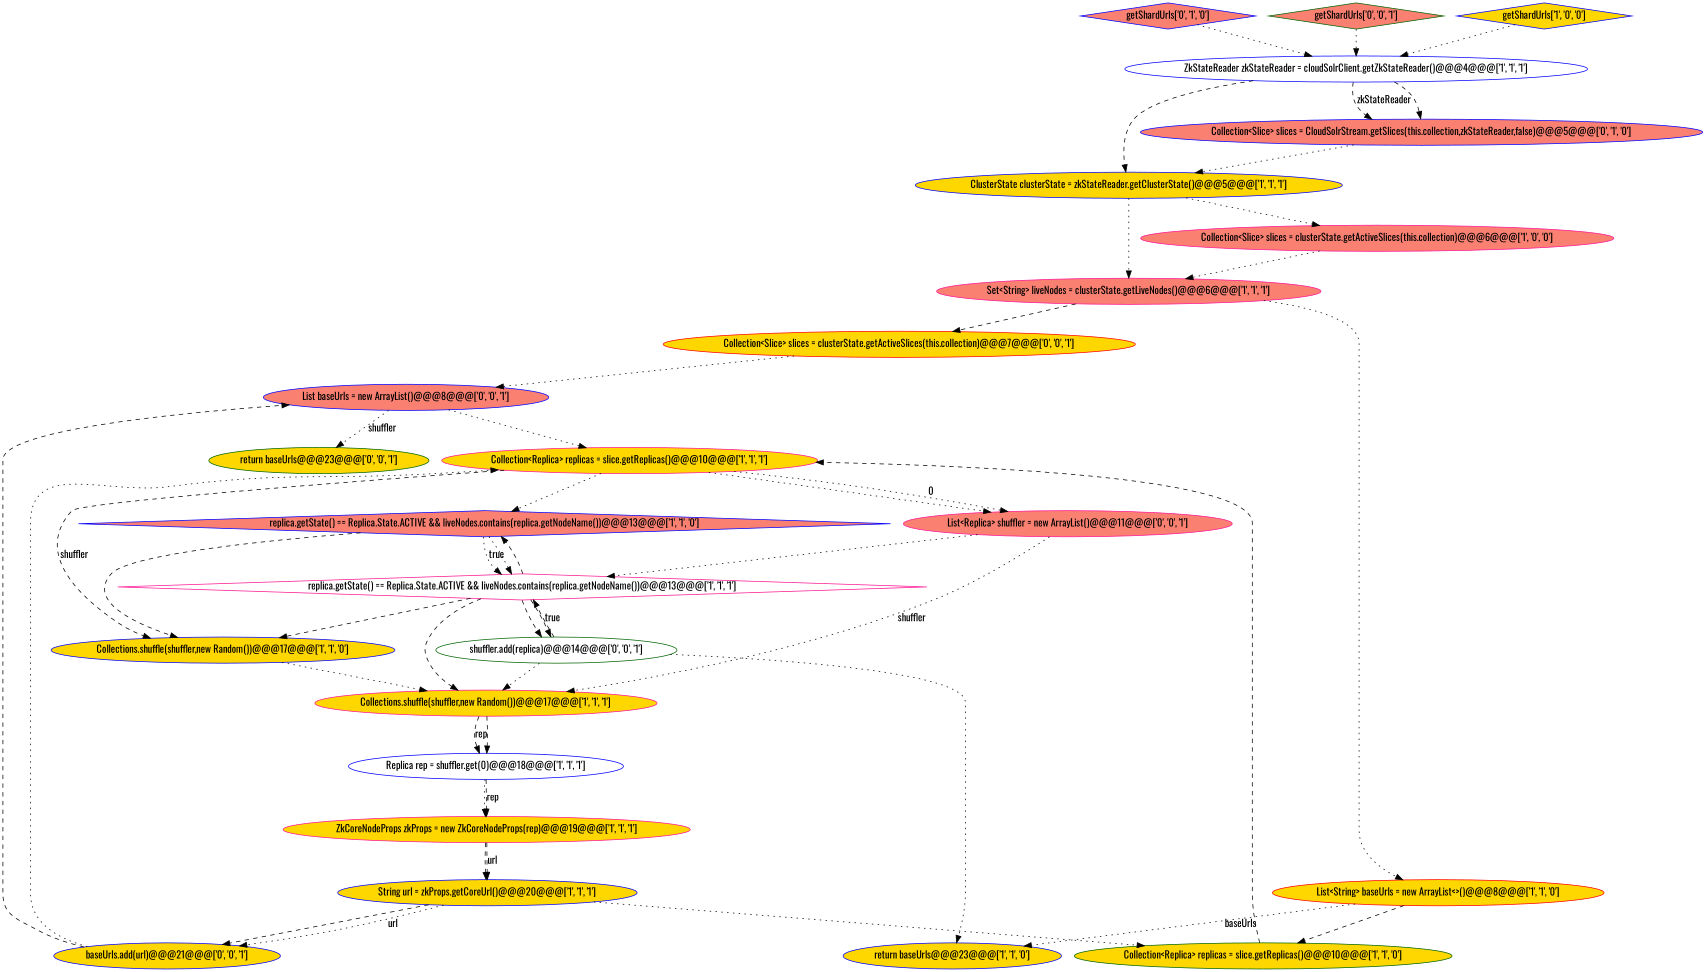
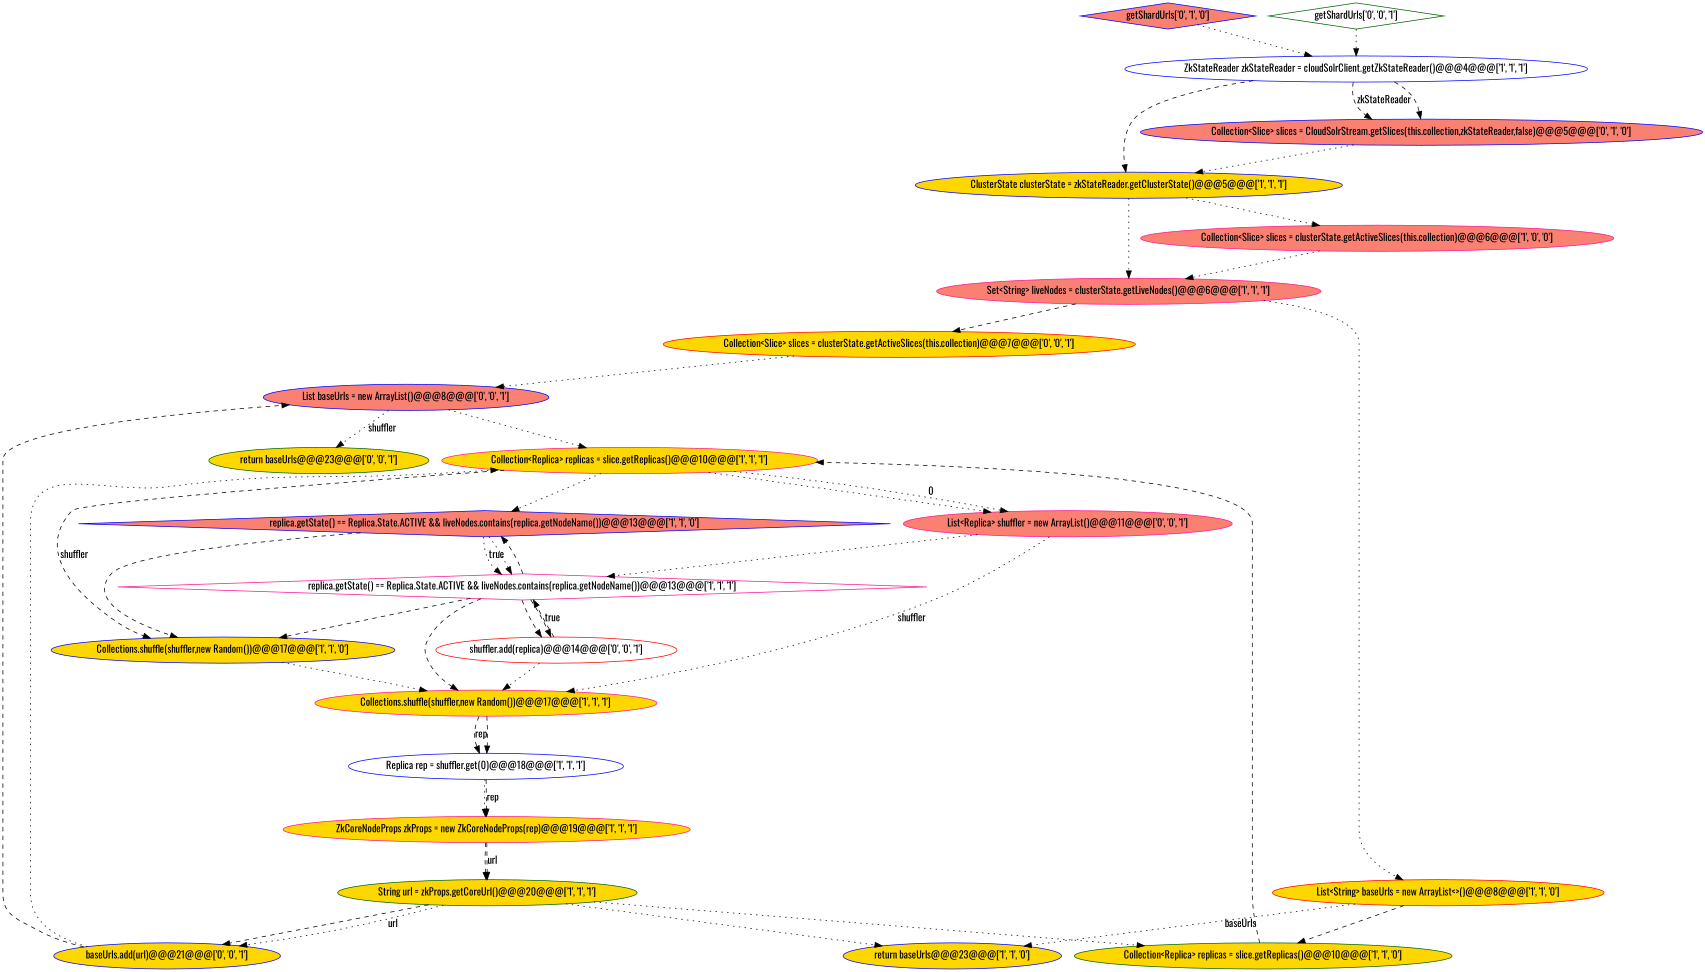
node "getShardUrls['0', '0', '1']": fillcolor salmon -> white
node "getShardUrls['1', '0', '0']": removed
node "shuffler.add(replica)@@@14@@@['0', '0', '1']": color darkgreen -> red
edge "shuffler.add(replica)@@@14@@@['0', '0', '1']" -> "return baseUrls@@@23@@@['1', '1', '0']": now "String url = zkProps.getCoreUrl()@@@20@@@['1', '1', '1']" -> "return baseUrls@@@23@@@['1', '1', '0']"
node "String url = zkProps.getCoreUrl()@@@20@@@['1', '1', '1']": color blue -> darkgreen
